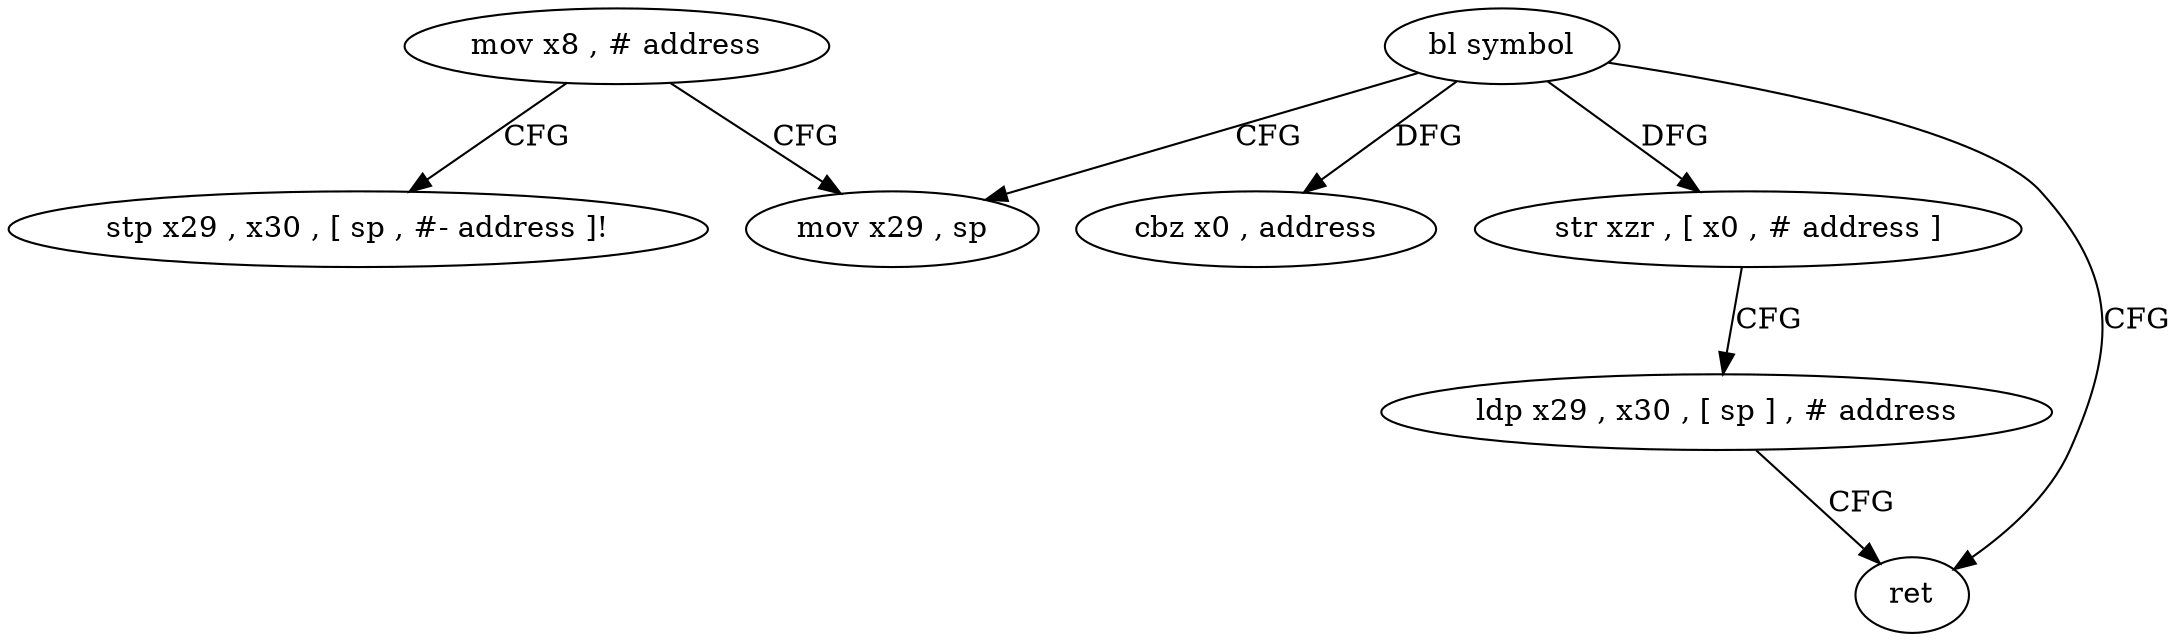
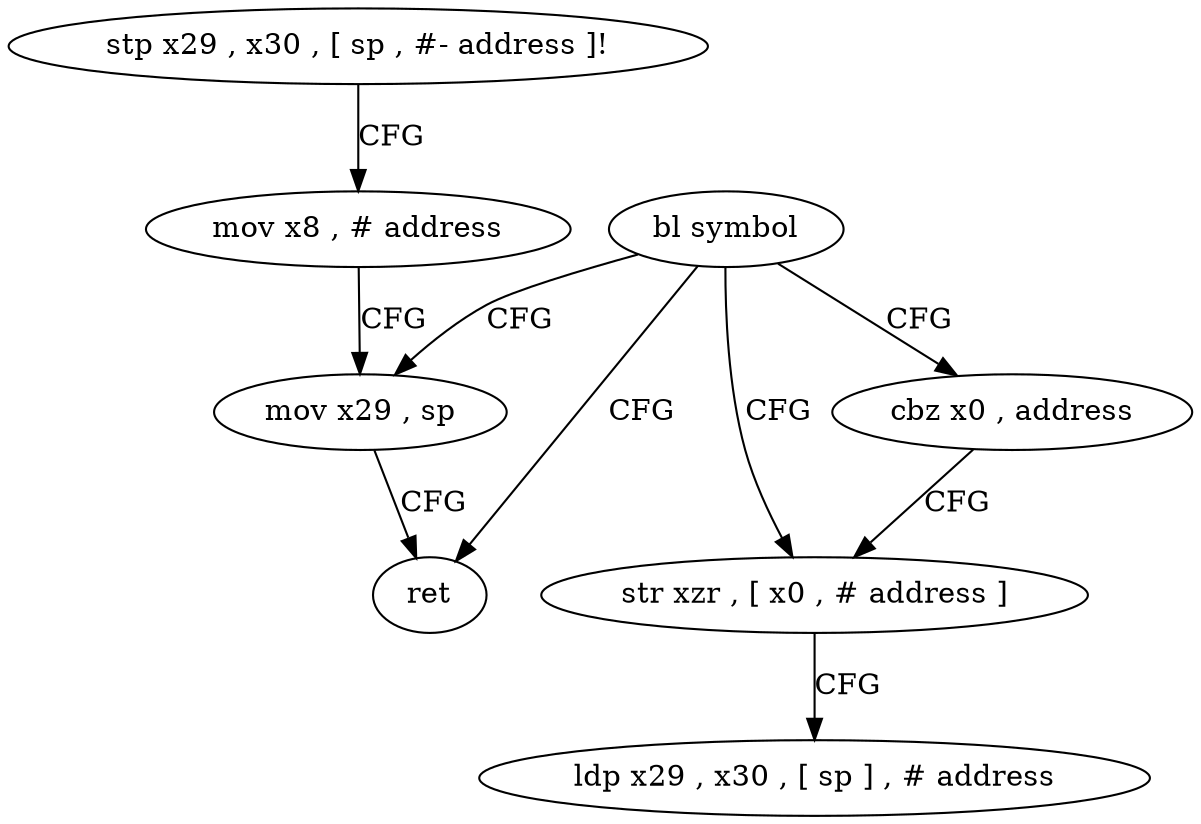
edge "mov x8 , # address" -> "stp x29 , x30 , [ sp , #- address ]!": reversed
edge "bl symbol" -> "cbz x0 , address": label "DFG" -> "CFG"
edge "bl symbol" -> "str xzr , [ x0 , # address ]": label "DFG" -> "CFG"
edge "cbz x0 , address" -> "str xzr , [ x0 , # address ]": added, label "CFG"
edge "ldp x29 , x30 , [ sp ] , # address" -> "ret": now "mov x29 , sp" -> "ret"
